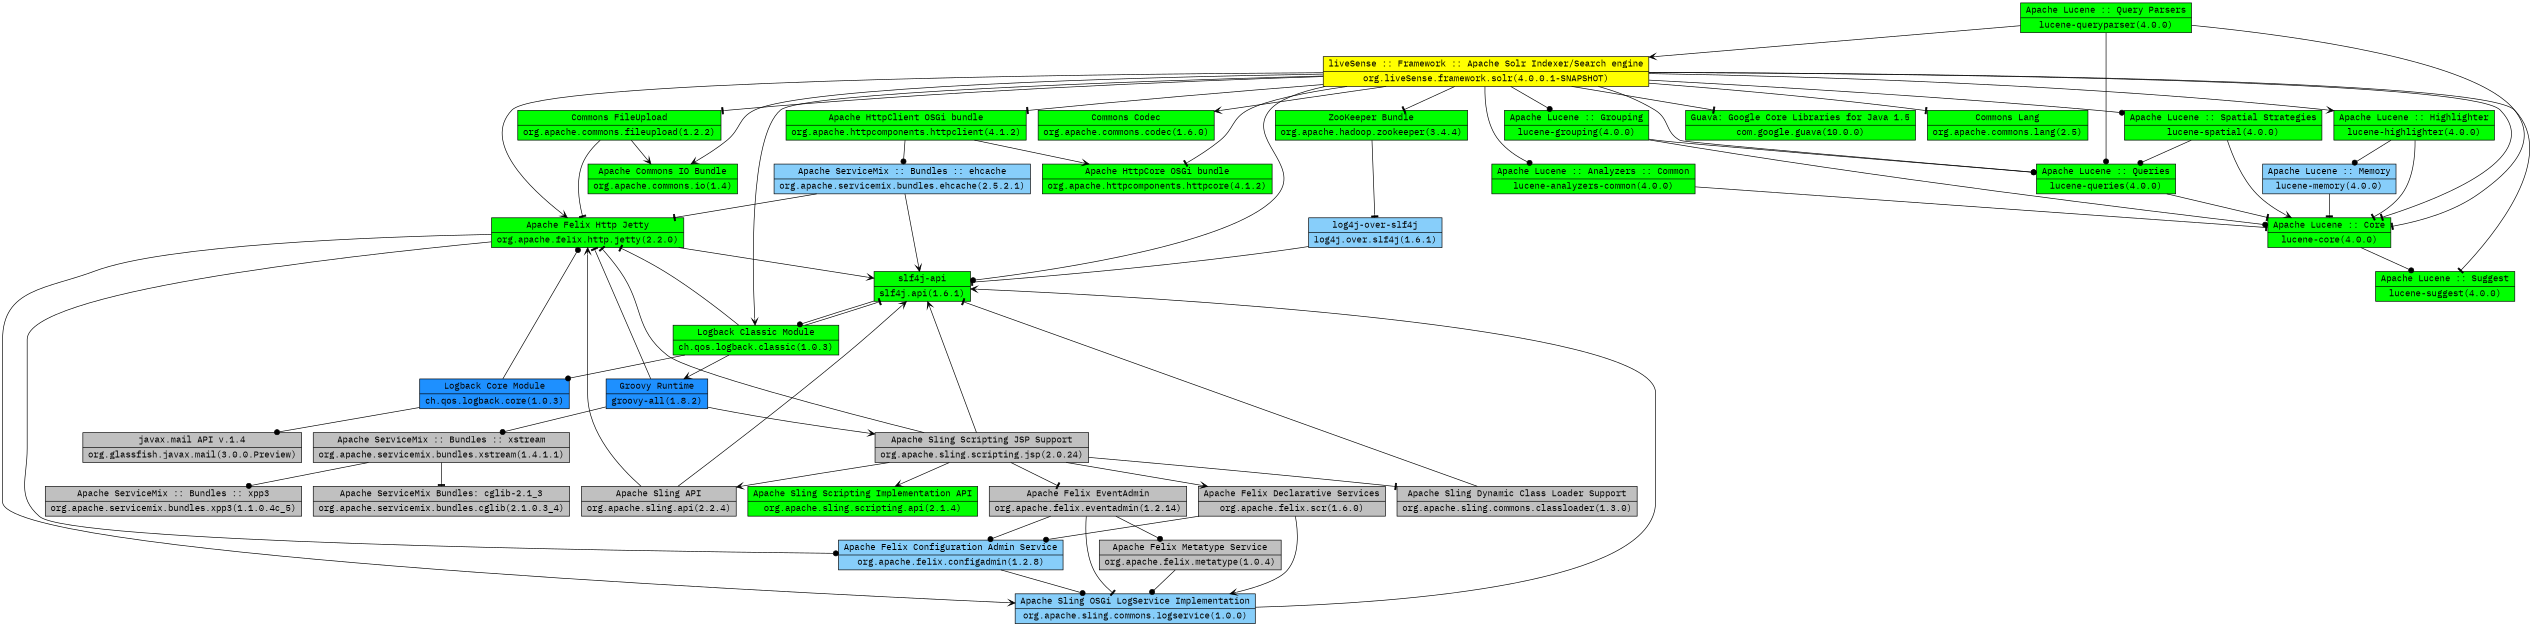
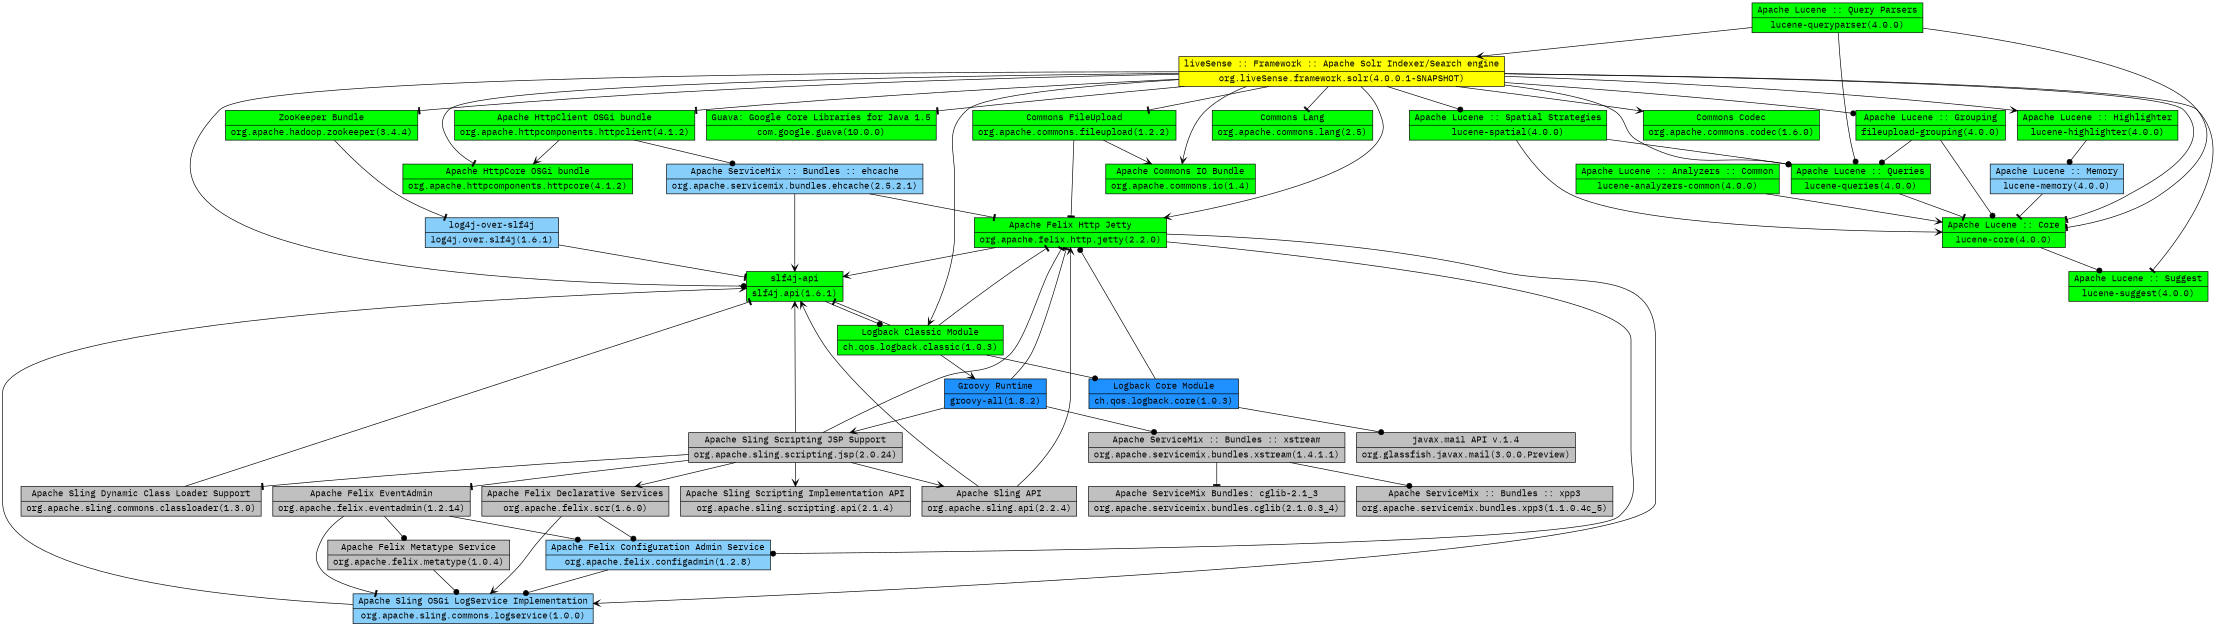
edge "liveSense :: Framework :: Apache Solr Indexer/Search engine" -> "Apache Lucene :: Analyzers :: Common": removed
node "Apache Lucene :: Grouping": text "lucene-grouping(4.0.0)" -> "fileupload-grouping(4.0.0)"
edge "Apache Lucene :: Highlighter" -> "Apache Lucene :: Core": removed
edge "Apache Lucene :: Analyzers :: Common" -> "Apache Lucene :: Core": arrowhead tee -> vee
node "Apache Sling Scripting Implementation API": fillcolor green -> silver
